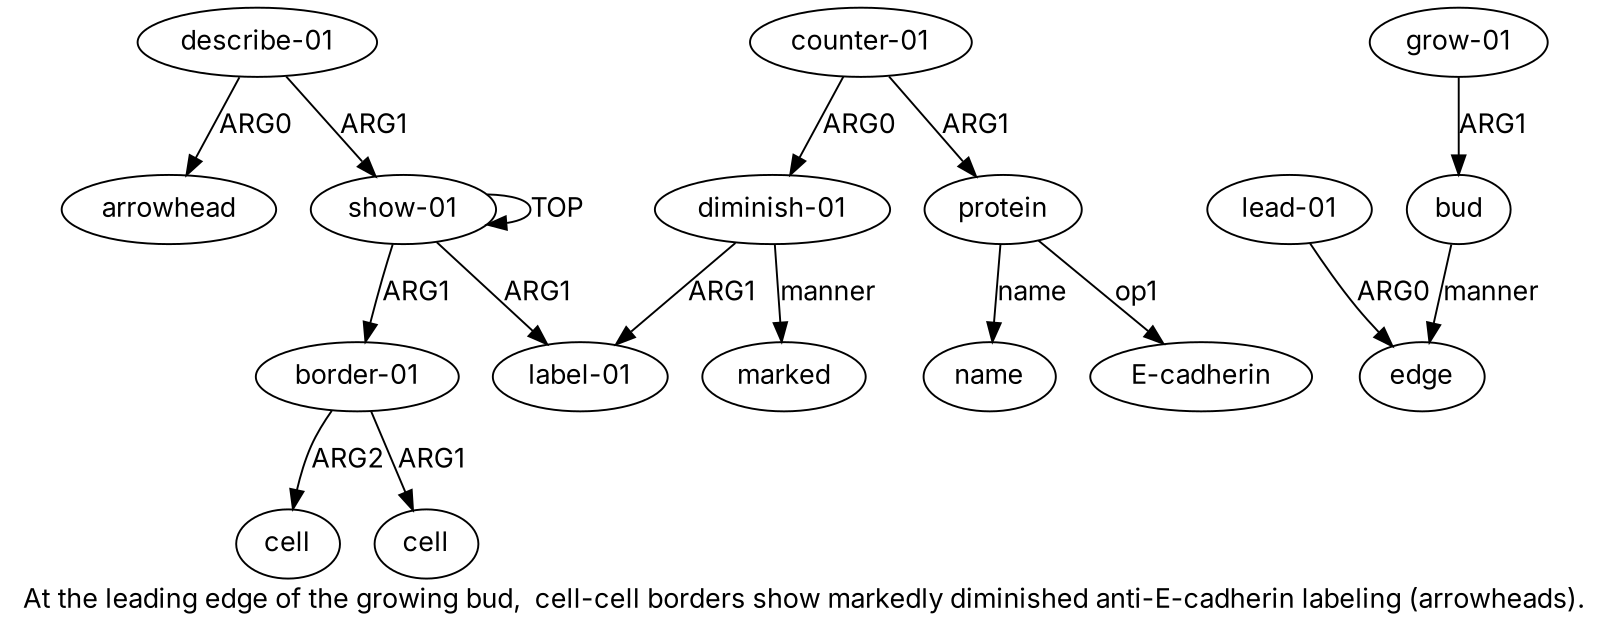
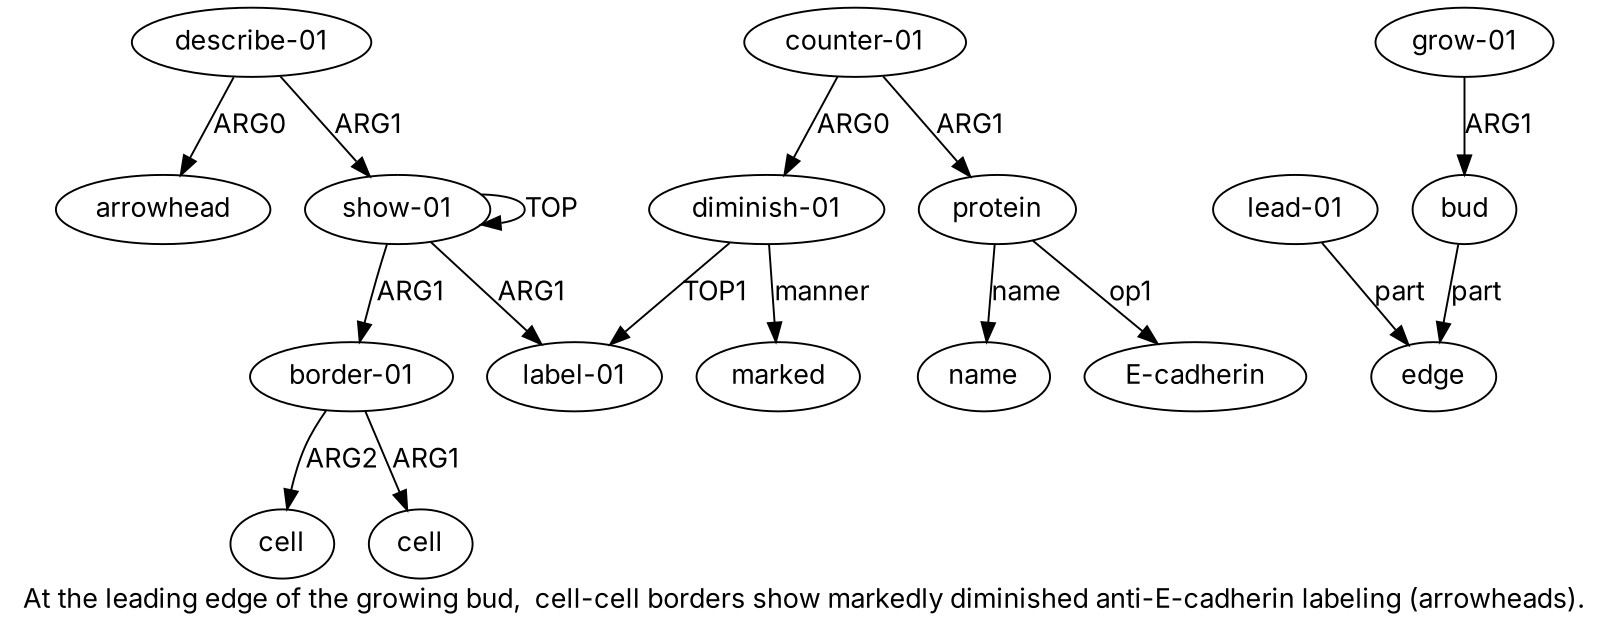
edge "diminish-01" -> "label-01": label "ARG1" -> "TOP1"
edge "lead-01" -> "edge": label "ARG0" -> "part"
edge "bud" -> "edge": label "manner" -> "part"
